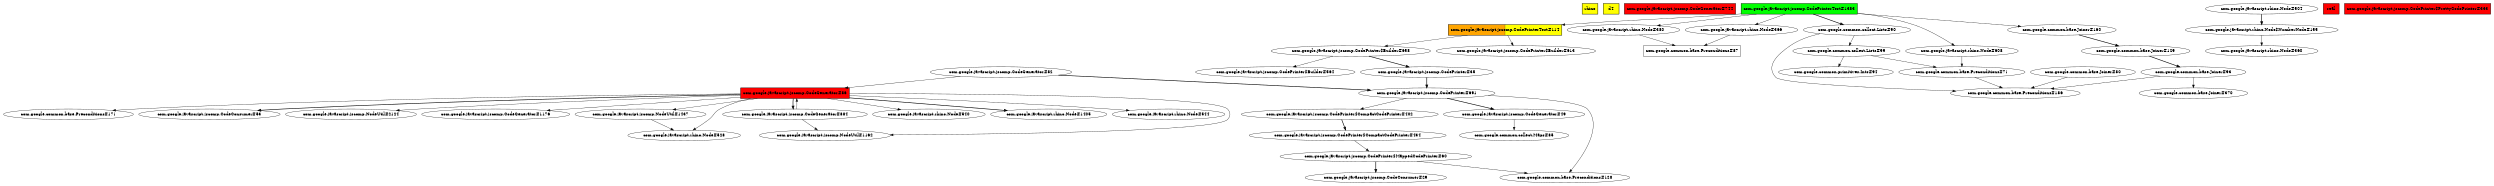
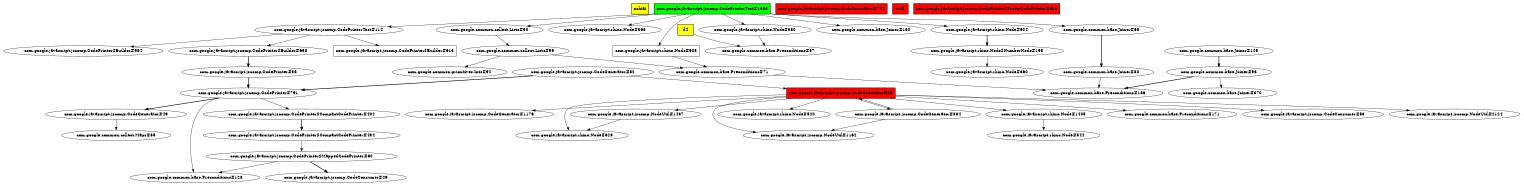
node "rhino": label "rhino" -> "ochiai"
edge "com.google.javascript.jscomp.CodePrinterTest#1383" -> "com.google.common.collect.Lists#90": style bold -> solid
edge "com.google.javascript.jscomp.CodePrinterTest#1383" -> "com.google.javascript.rhino.Node#504": added
node "com.google.common.base.Joiner#68": added
node "com.google.javascript.jscomp.CodePrinterTest#114": shape box -> ellipse
edge "com.google.javascript.rhino.Node#366" -> "com.google.common.base.Preconditions#87": now "d4" -> "com.google.common.base.Preconditions#87"
edge "com.google.common.base.Joiner#160" -> "com.google.common.base.Joiner#129": removed
node "com.google.javascript.jscomp.CodePrinter$Builder#613": shape ellipse -> box
node "com.google.common.base.Preconditions#87": shape box -> ellipse
node "com.google.javascript.rhino.Node#608": shape ellipse -> box
edge "com.google.javascript.jscomp.CodePrinter$Builder#658" -> "com.google.javascript.jscomp.CodePrinter$Builder#564": now "com.google.javascript.jscomp.CodePrinterTest#114" -> "com.google.javascript.jscomp.CodePrinter$Builder#564"
edge "com.google.common.base.Joiner#93" -> "com.google.common.base.Preconditions#186": style solid -> bold
edge "com.google.common.collect.Lists#90" -> "com.google.common.base.Preconditions#186": removed
node "com.google.javascript.jscomp.CodePrinter#691": label "com.google.javascript.jscomp.CodePrinter#691" -> "com.google.javascript.jscomp.CodePrinter#791"
edge "com.google.javascript.jscomp.CodeGenerator#86" -> "com.google.javascript.jscomp.CodeConsumer#53": style bold -> solid
edge "com.google.javascript.jscomp.CodeGenerator#86" -> "com.google.javascript.jscomp.CodeGenerator#884": style bold -> solid
edge "com.google.javascript.jscomp.CodeGenerator#86" -> "com.google.javascript.rhino.Node#544": now "com.google.javascript.rhino.Node#1405" -> "com.google.javascript.rhino.Node#544"
edge "com.google.javascript.jscomp.CodeGenerator#86" -> "com.google.javascript.rhino.Node#1405": style bold -> solid
